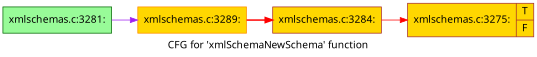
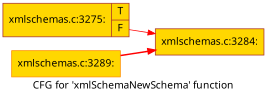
node "xmlschemas.c:3281:": removed
edge "xmlschemas.c:3284:" -> "xmlschemas.c:3275:": reversed
